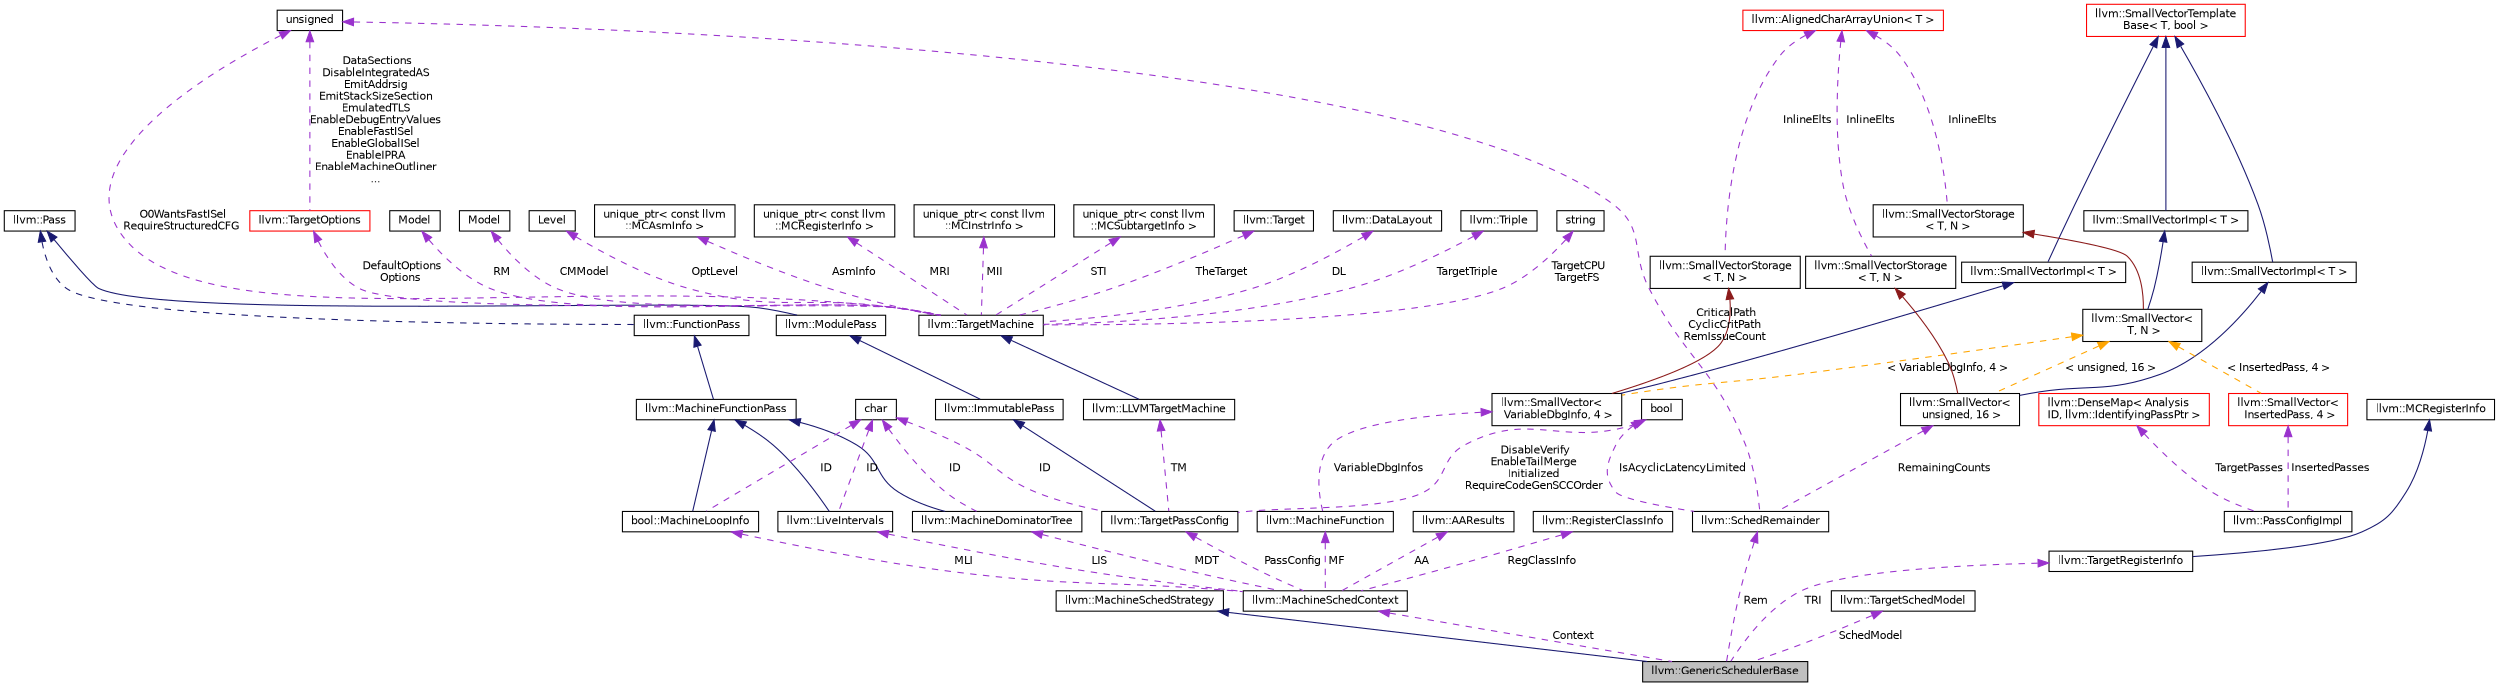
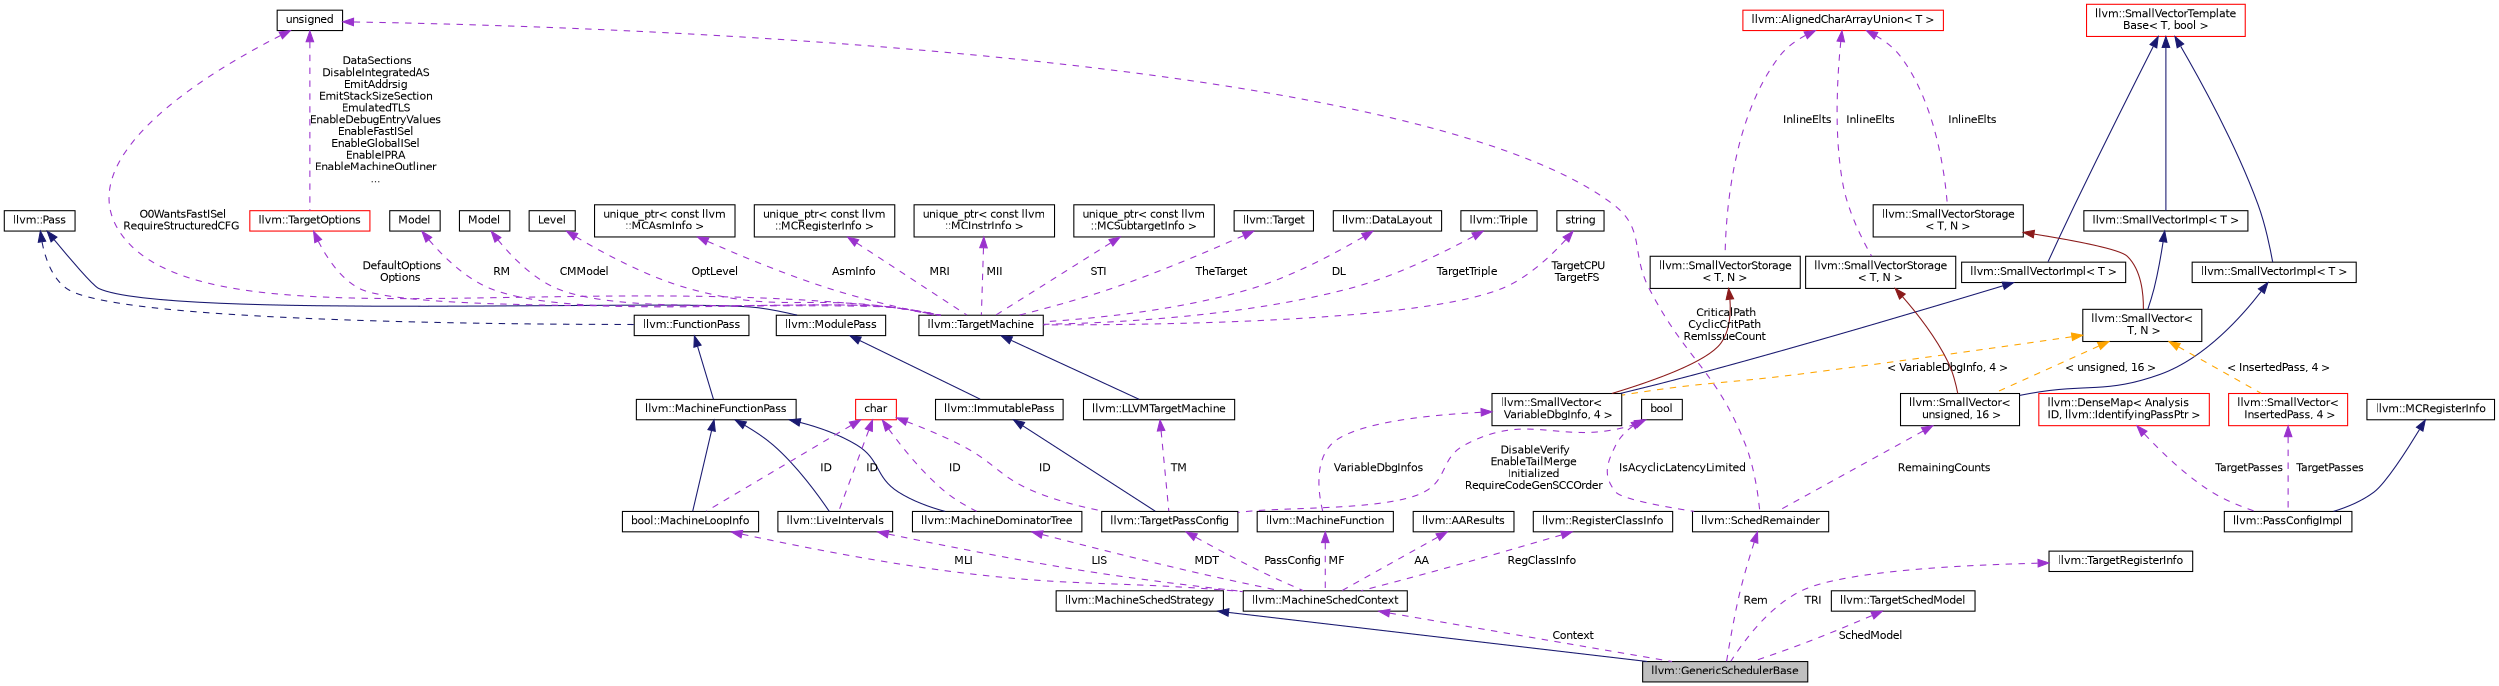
node "char": color black -> red
edge "llvm::PassConfigImpl" -> "llvm::SmallVector< InsertedPass, 4 >": label " InsertedPasses" -> " TargetPasses"
edge "llvm::TargetRegisterInfo" -> "llvm::MCRegisterInfo": now "llvm::PassConfigImpl" -> "llvm::MCRegisterInfo"
